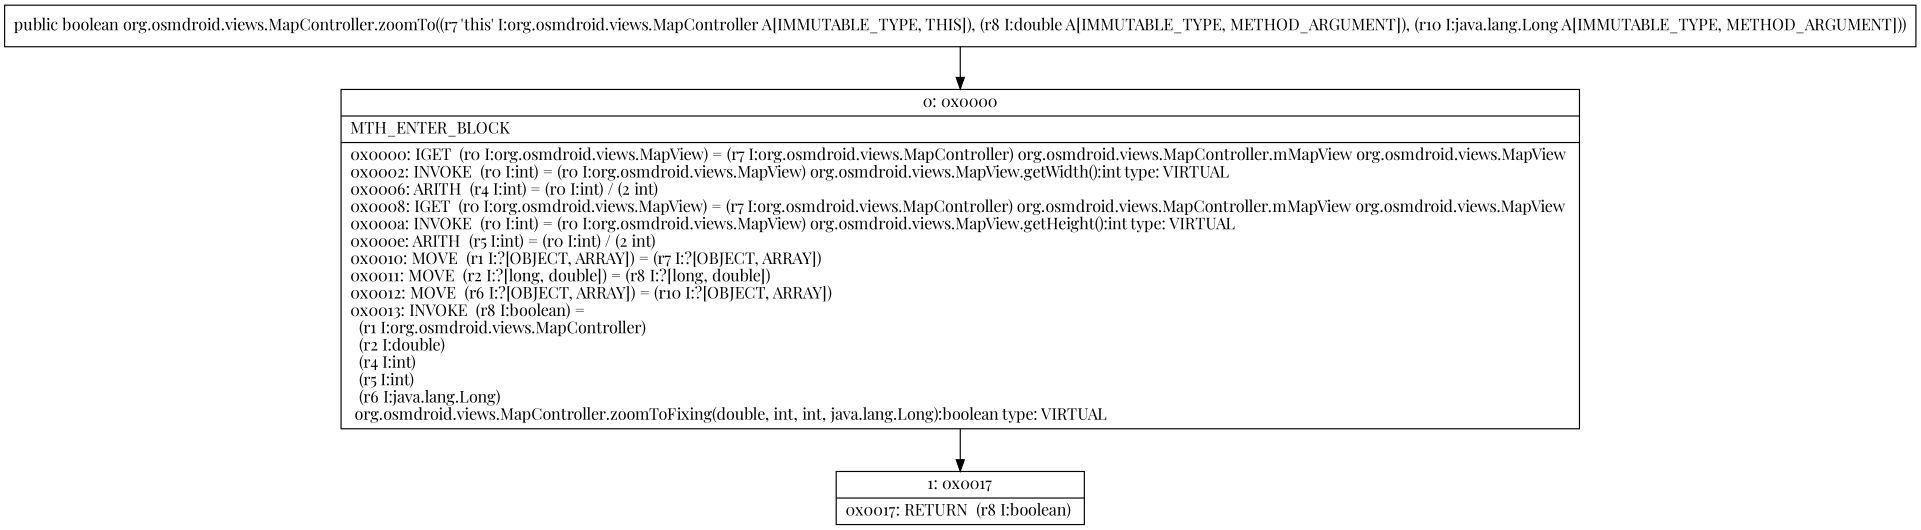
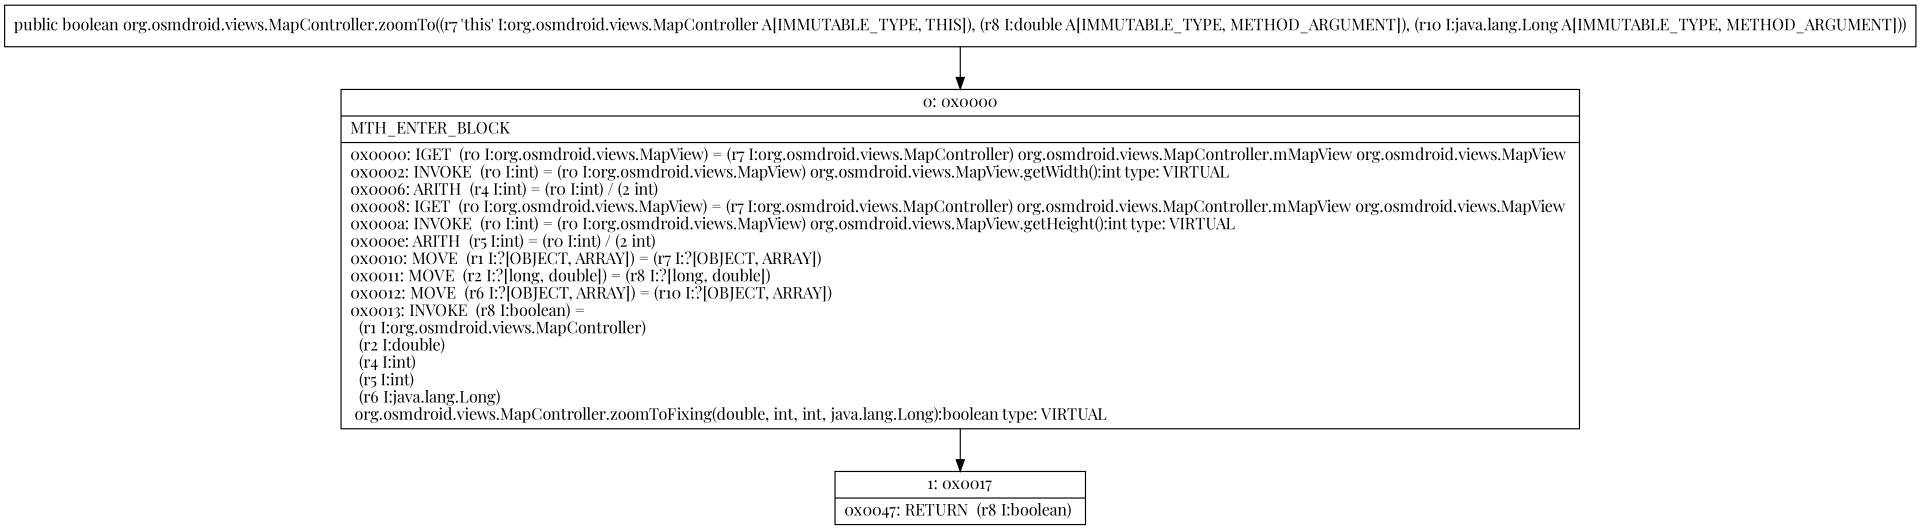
node "1: 0x0017": text "0x0017: RETURN  (r8 I:boolean)" -> "0x0047: RETURN  (r8 I:boolean)"
